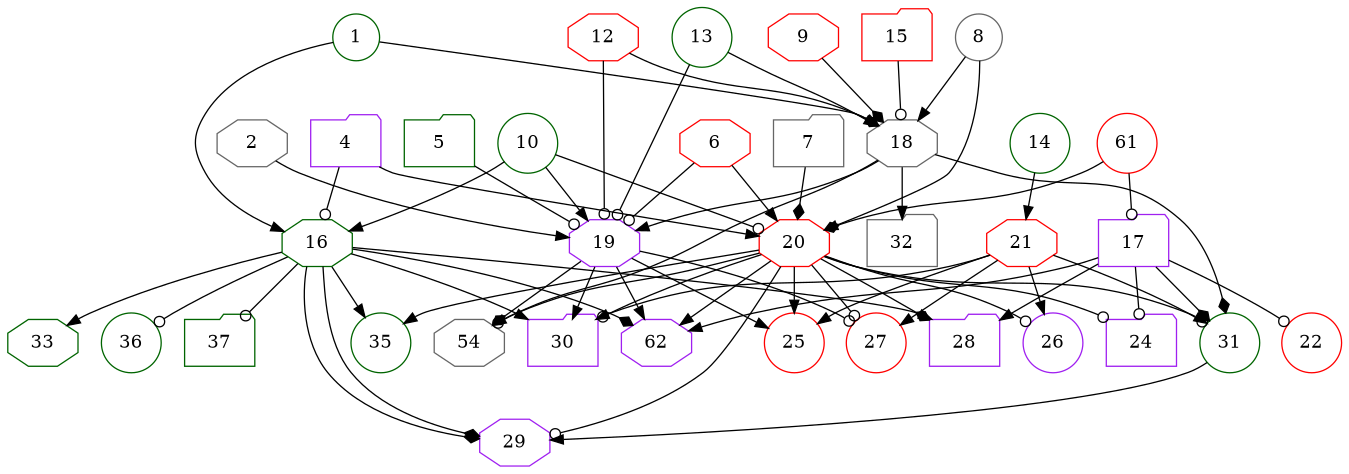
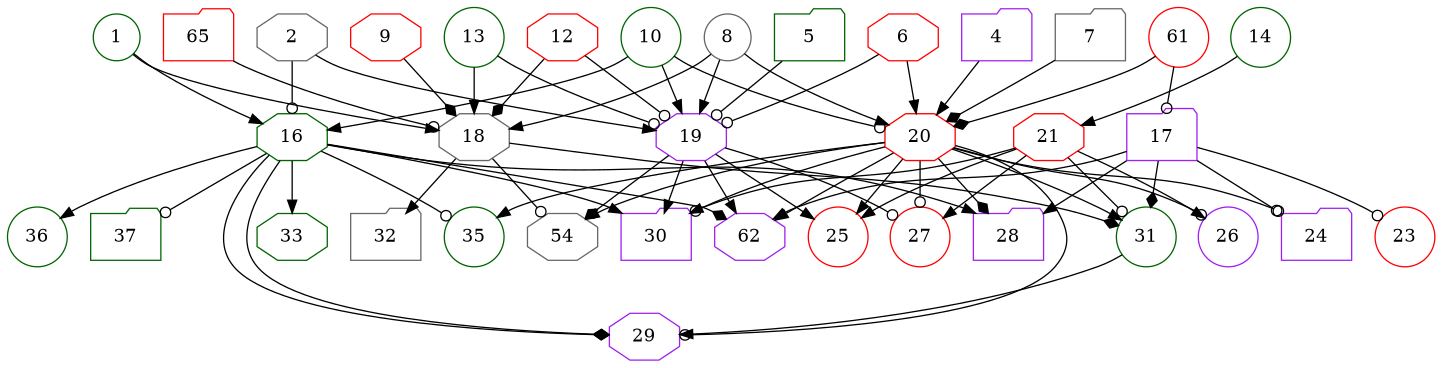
node "15": label "15" -> "65"
edge "4" -> "16": now "2" -> "16"
edge "18" -> "19": now "8" -> "19"
edge "16" -> "36": arrowhead odot -> normal
edge "16" -> "35": arrowhead normal -> odot
node "22": label "22" -> "23"
